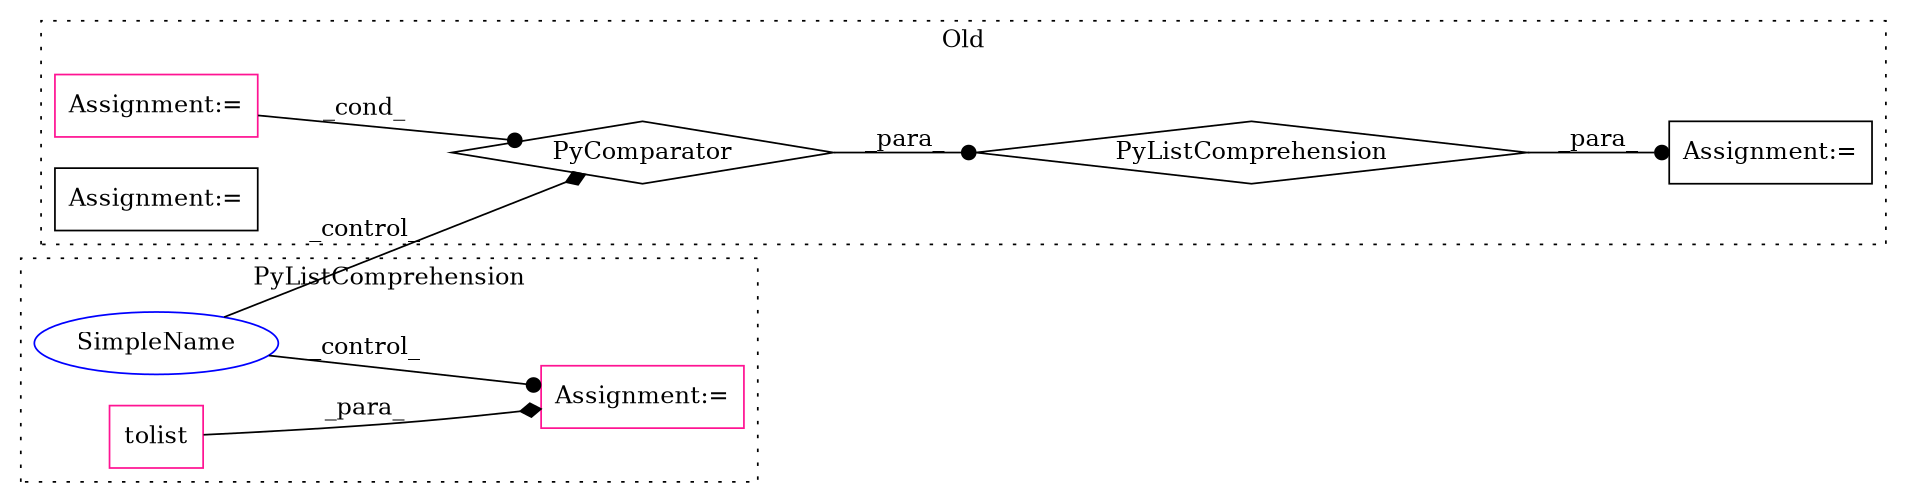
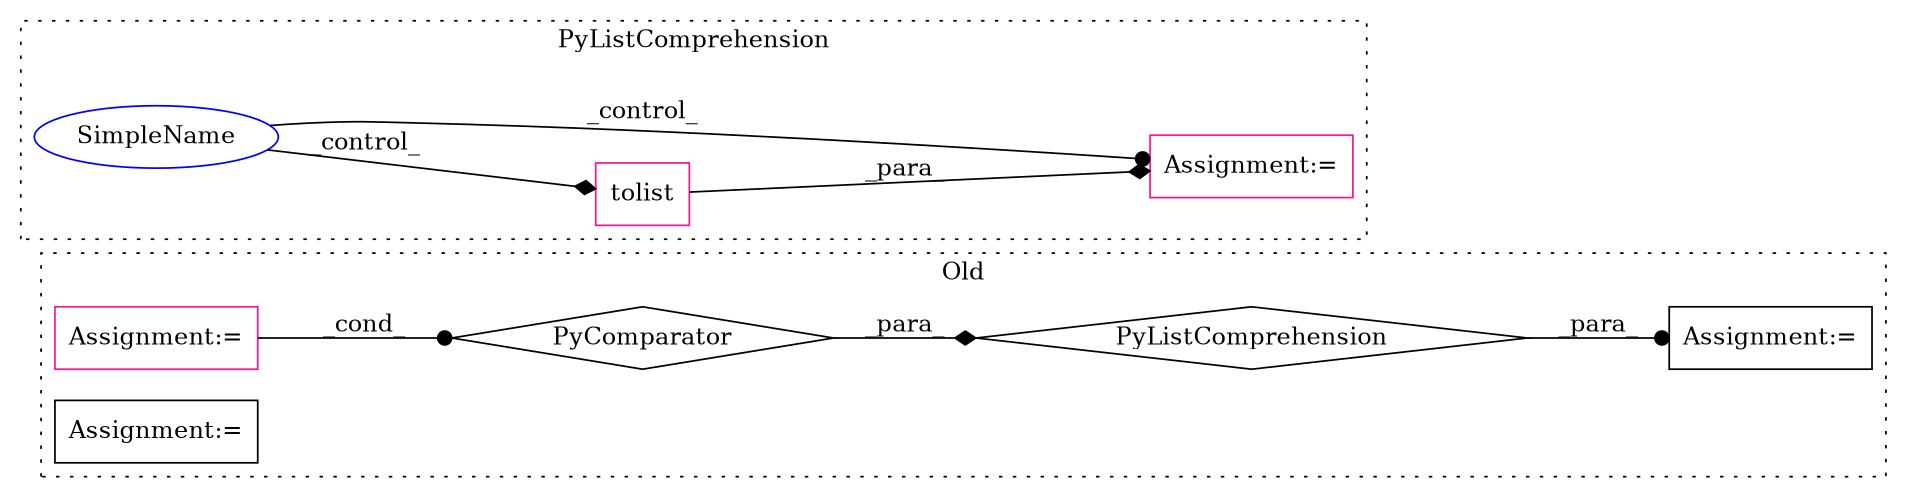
edge "PyComparator" -> "PyListComprehension": arrowhead dot -> diamond
edge "SimpleName" -> "PyComparator": now "SimpleName" -> "tolist"
